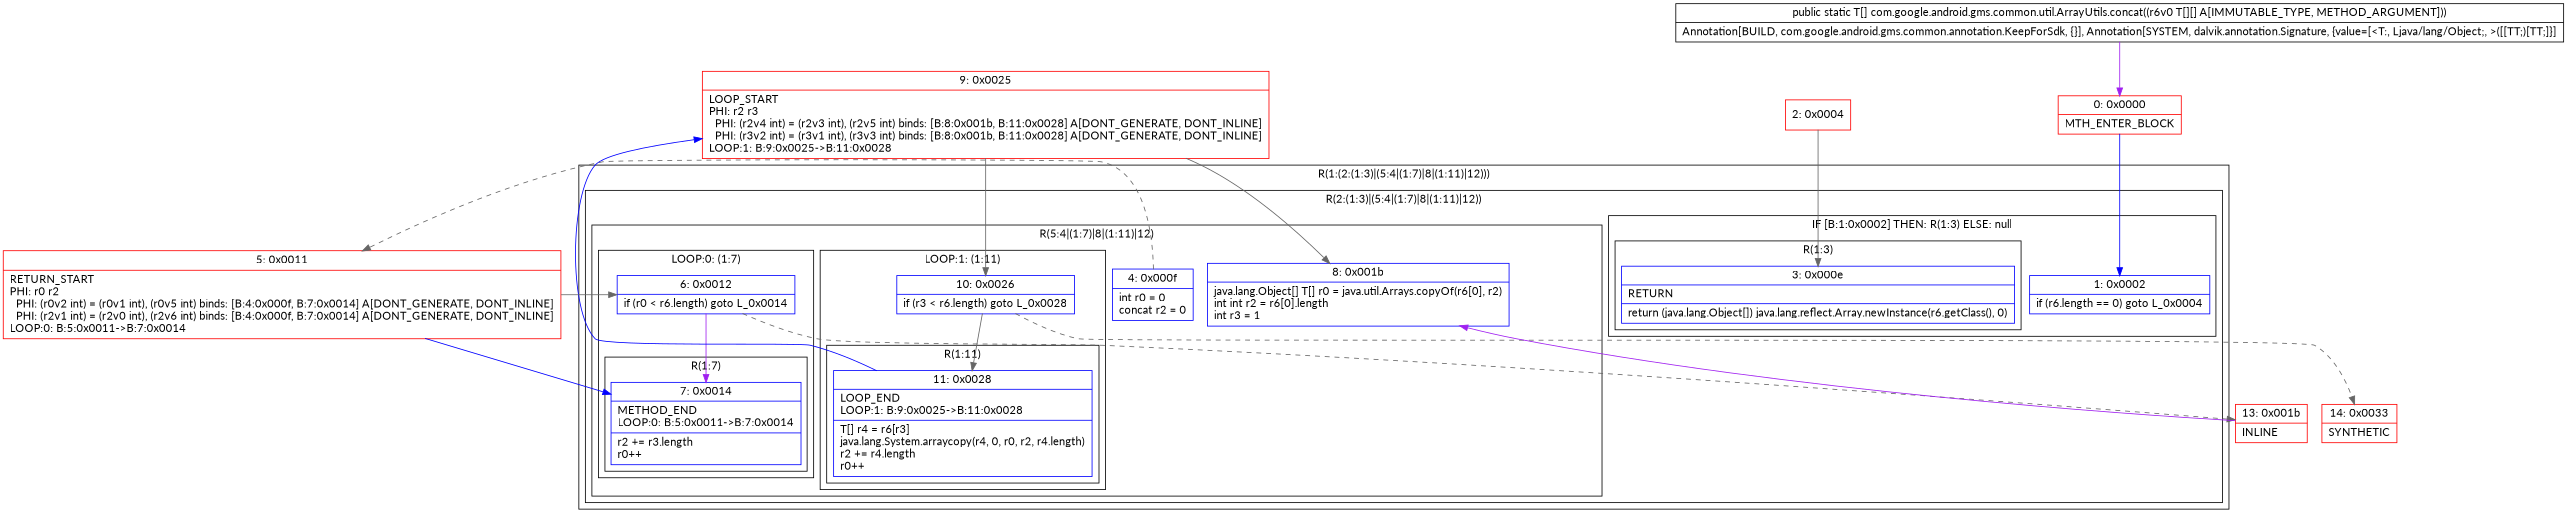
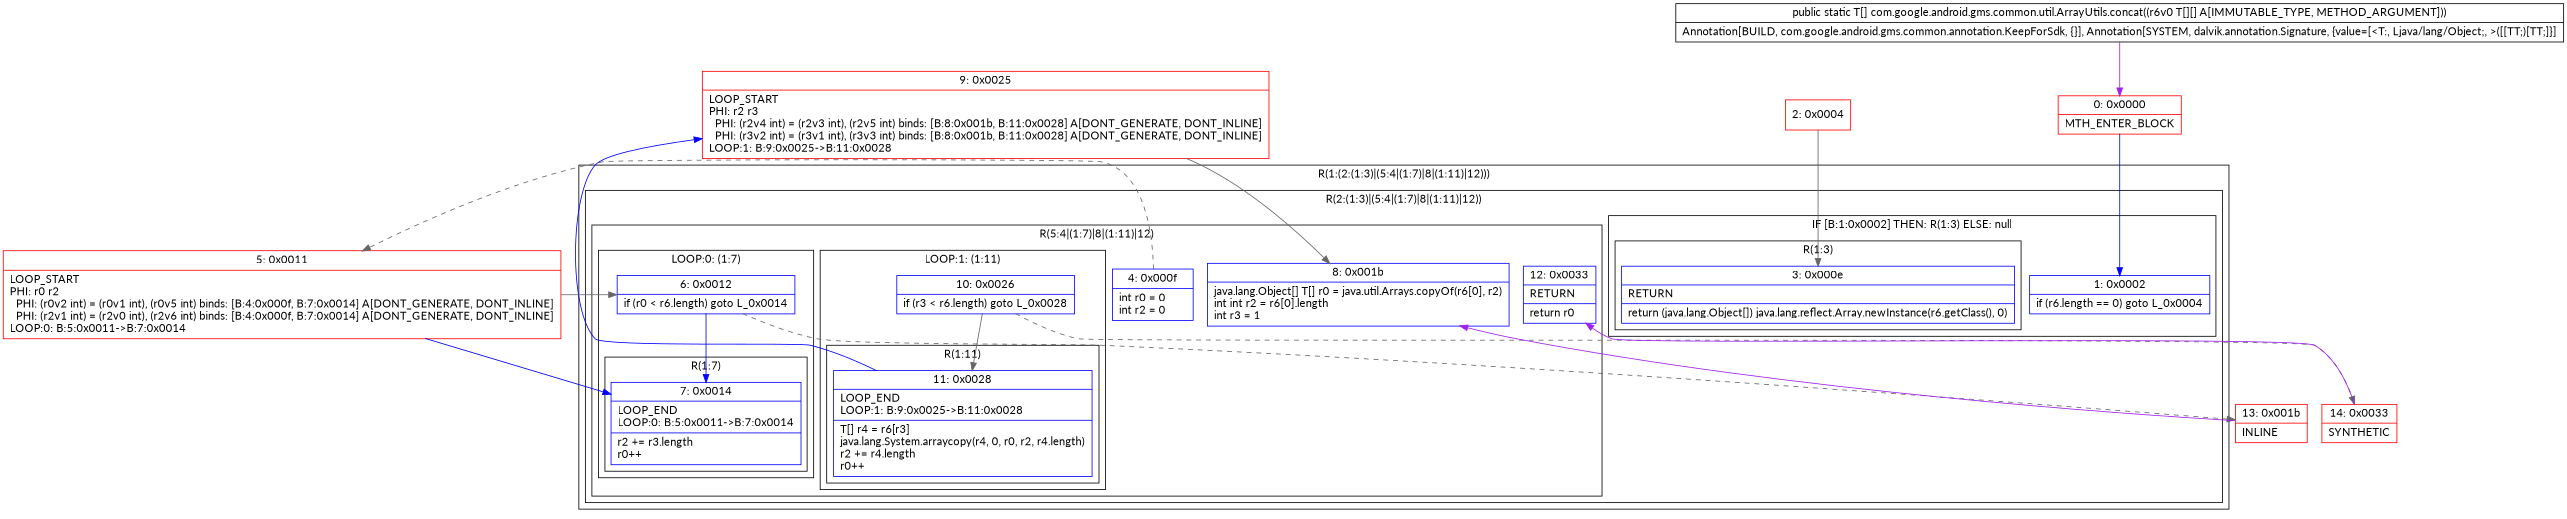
edge "9: 0x0025" -> "10: 0x0026": removed
node "5: 0x0011": text "RETURN_START" -> "LOOP_START"
node "12: 0x0033": added
node "4: 0x000f": text "concat r2 = 0" -> "int r2 = 0"
edge "6: 0x0012" -> "7: 0x0014": color purple -> blue
node "7: 0x0014": text "METHOD_END" -> "LOOP_END"
